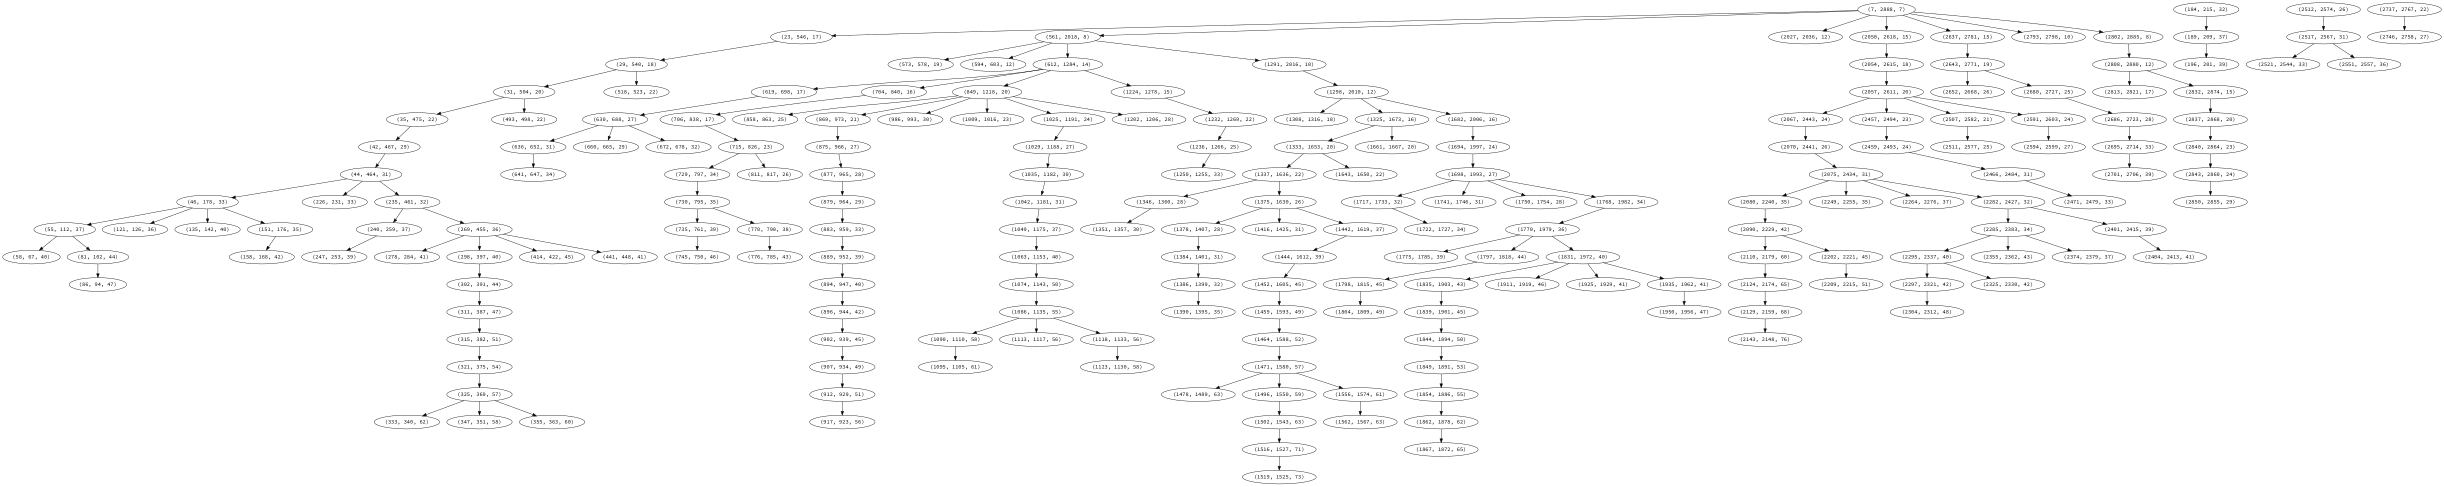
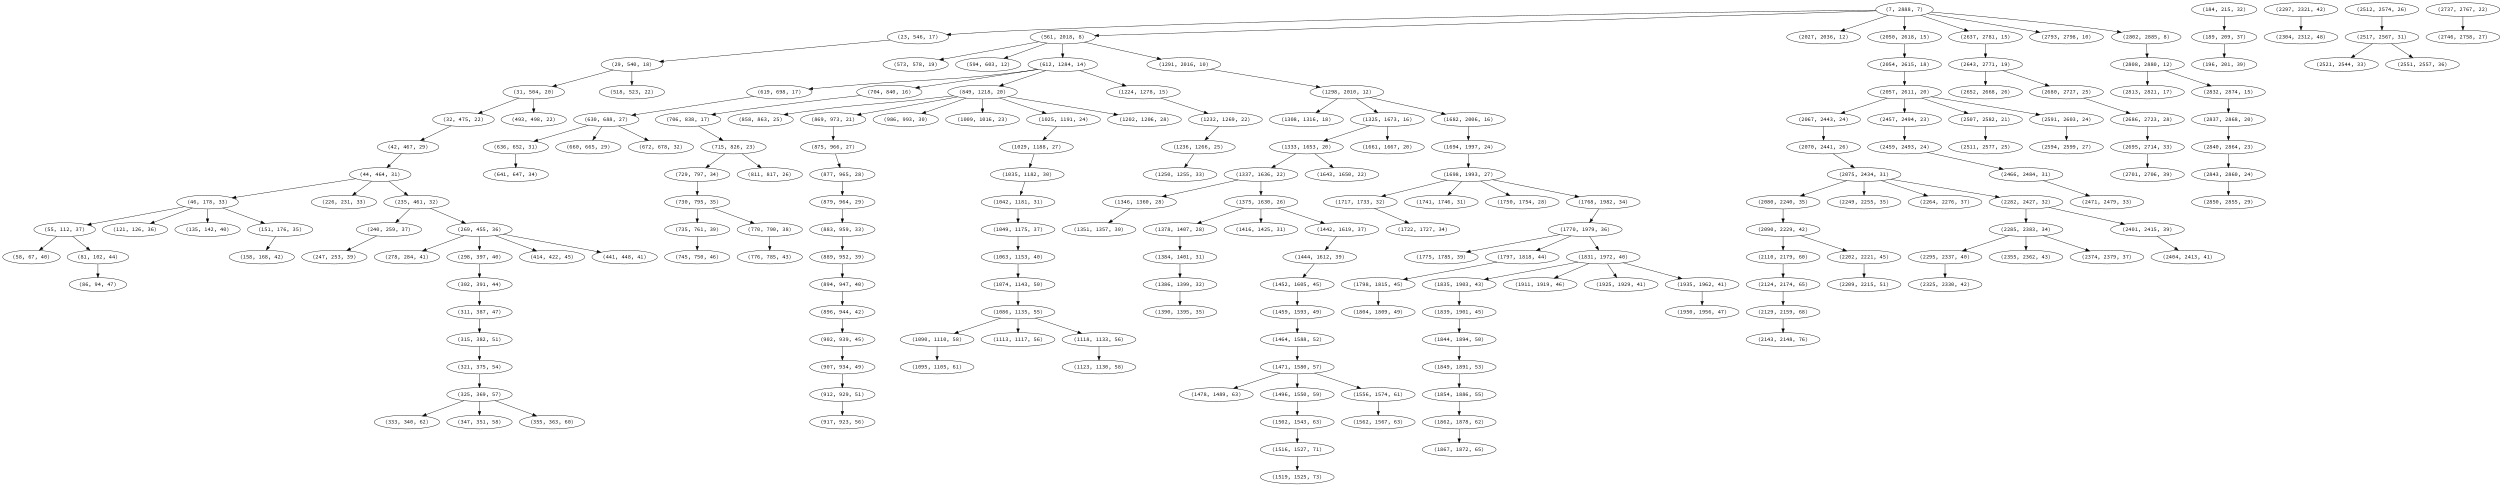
node "(35, 475, 22)": label "(35, 475, 22)" -> "(32, 475, 22)"
edge "(2295, 2337, 40)" -> "(2297, 2321, 42)": removed
